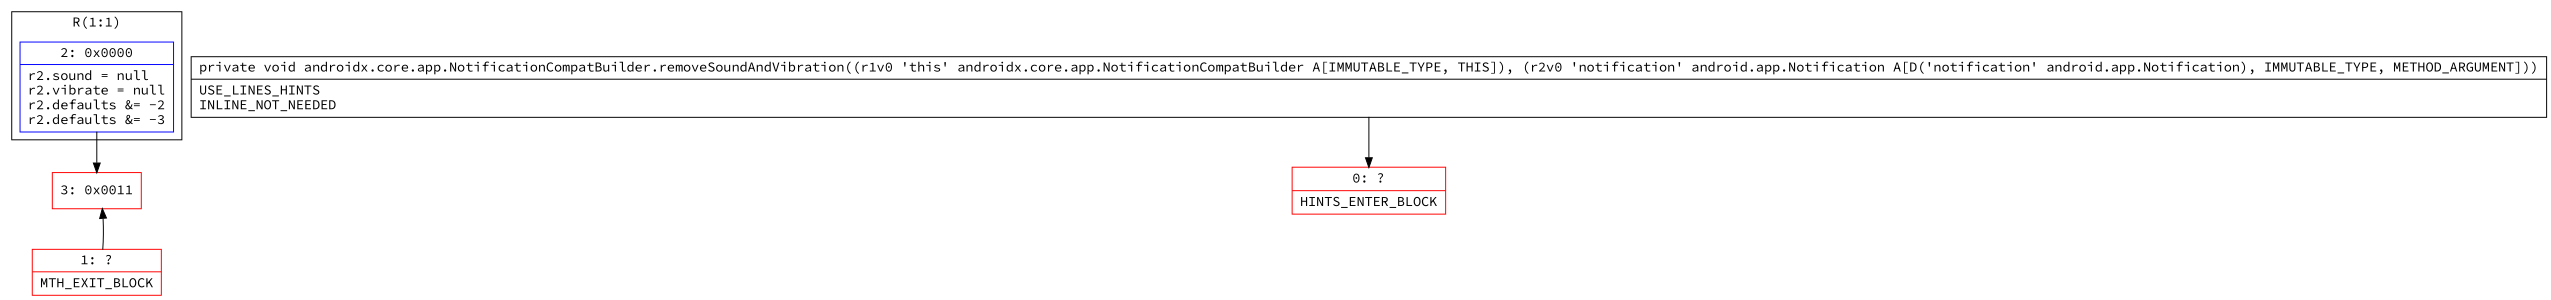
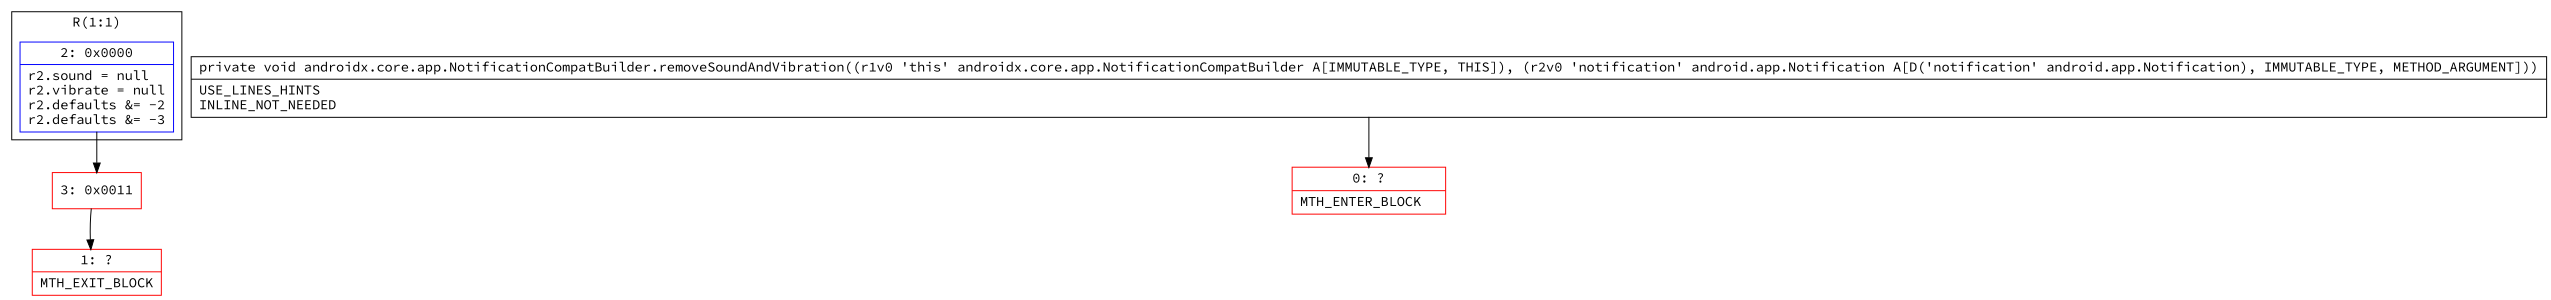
node "0: ?": text "HINTS_ENTER_BLOCK" -> "MTH_ENTER_BLOCK"
edge "1: ?" -> "3: 0x0011": reversed
